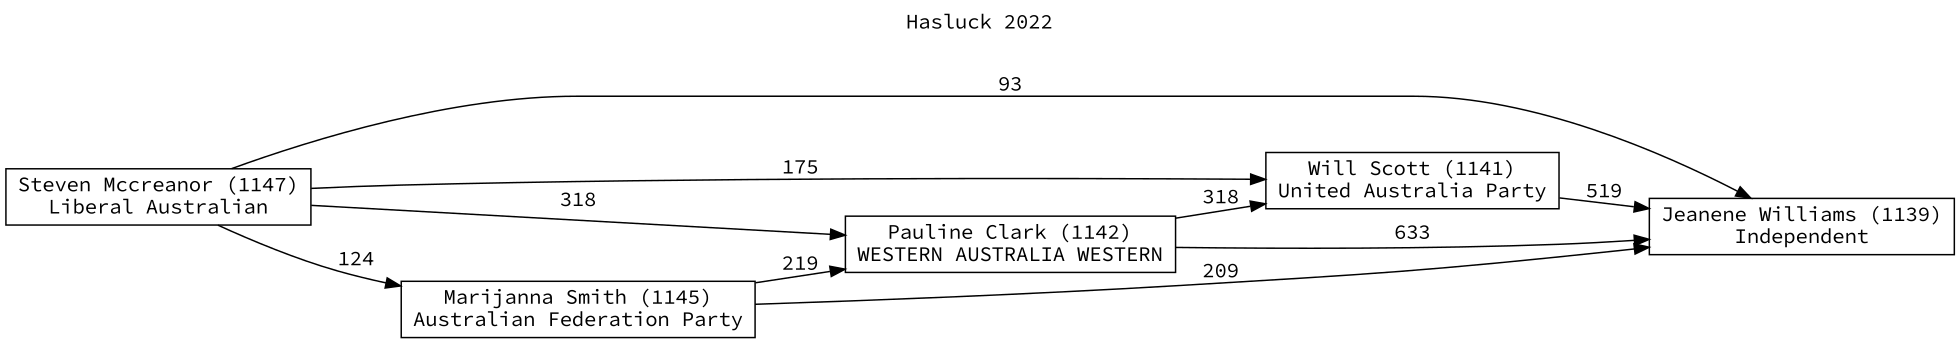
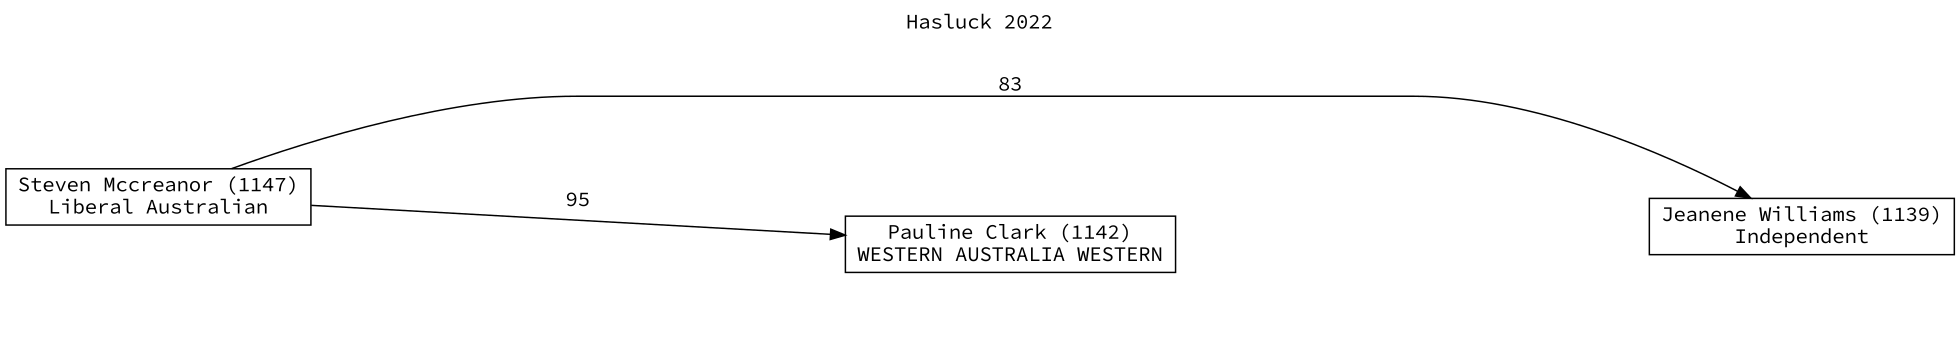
edge "Steven Mccreanor (1147) Liberal Australian" -> "Jeanene Williams (1139) Independent": label "93" -> "83"
node "Will Scott (1141) United Australia Party": removed
edge "Steven Mccreanor (1147) Liberal Australian" -> "Pauline Clark (1142) WESTERN AUSTRALIA WESTERN": label "318" -> "95"
edge "Pauline Clark (1142) WESTERN AUSTRALIA WESTERN" -> "Jeanene Williams (1139) Independent": removed, label "633"
node "Marijanna Smith (1145) Australian Federation Party": removed
